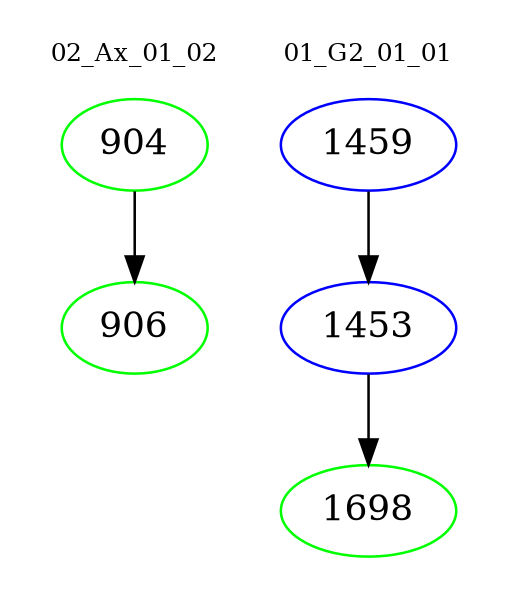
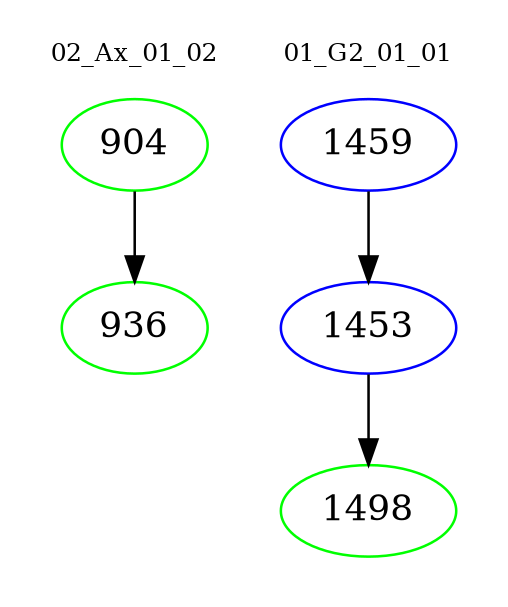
node "906": label "906" -> "936"
node "1698": label "1698" -> "1498"
